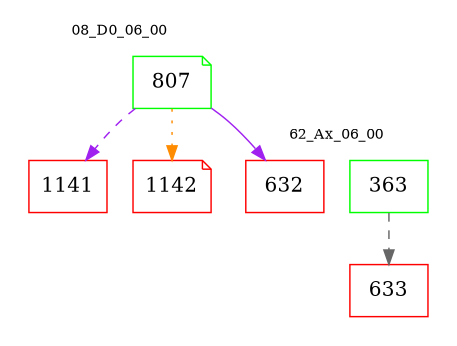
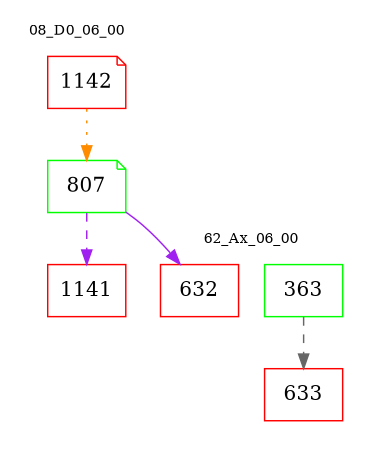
edge "807" -> "1142": reversed
